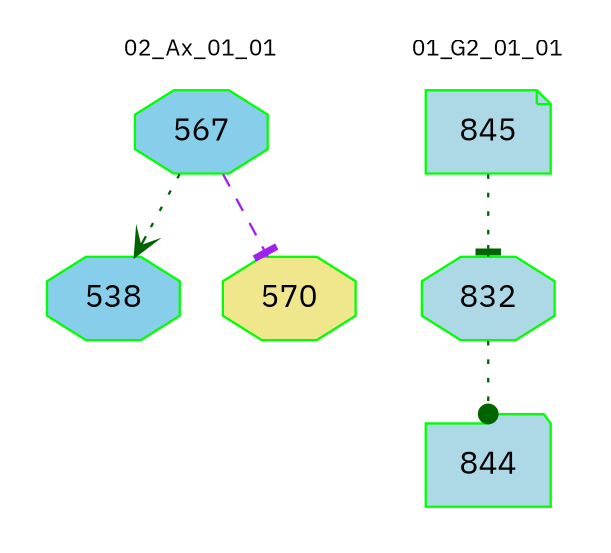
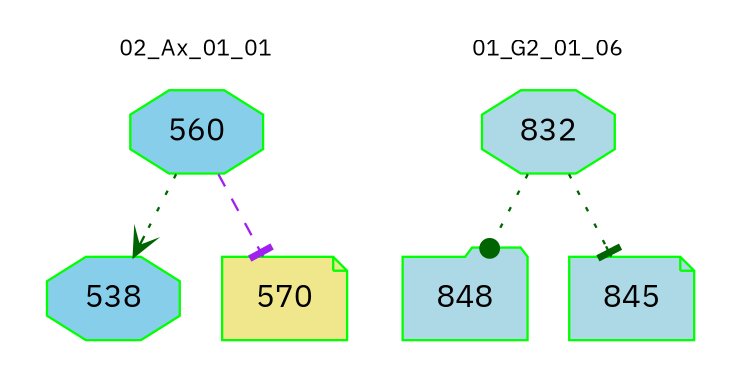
cluster "01_G2_01_01": label "01_G2_01_01" -> "01_G2_01_06"
node "567": label "567" -> "560"
edge "845" -> "832": reversed
node "570": shape octagon -> note
node "844": label "844" -> "848"
